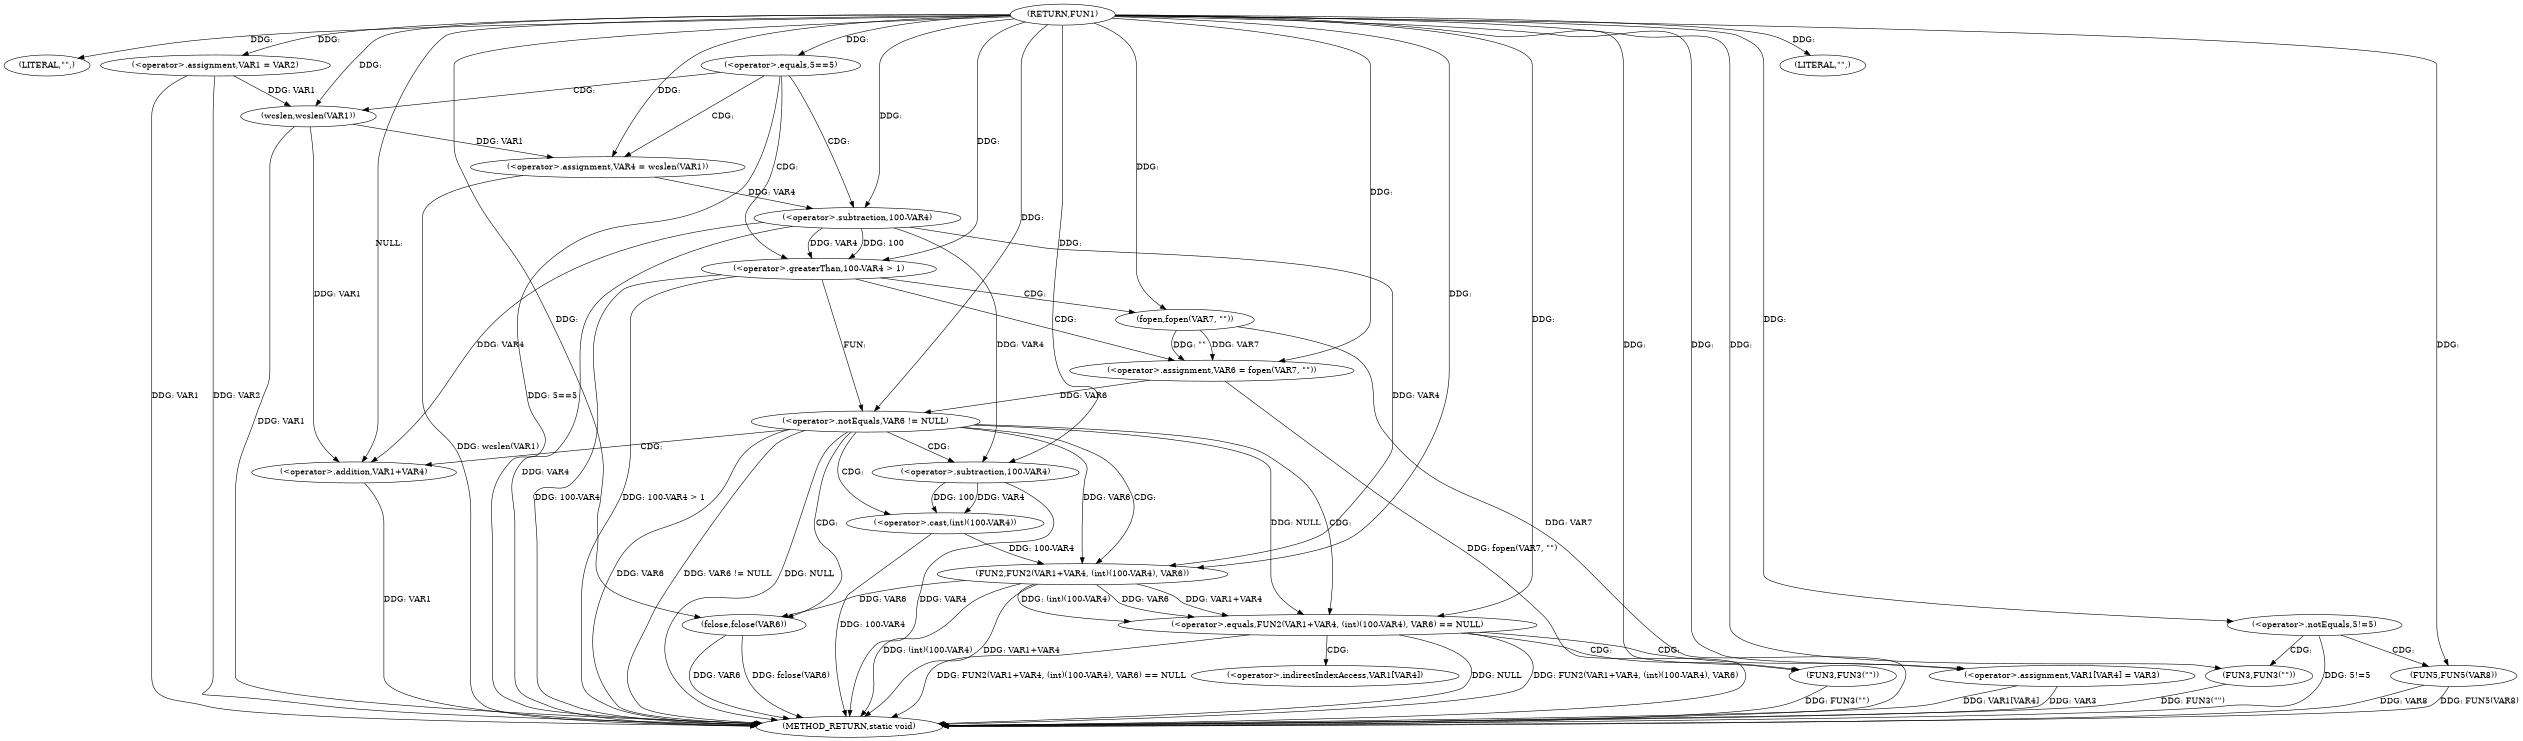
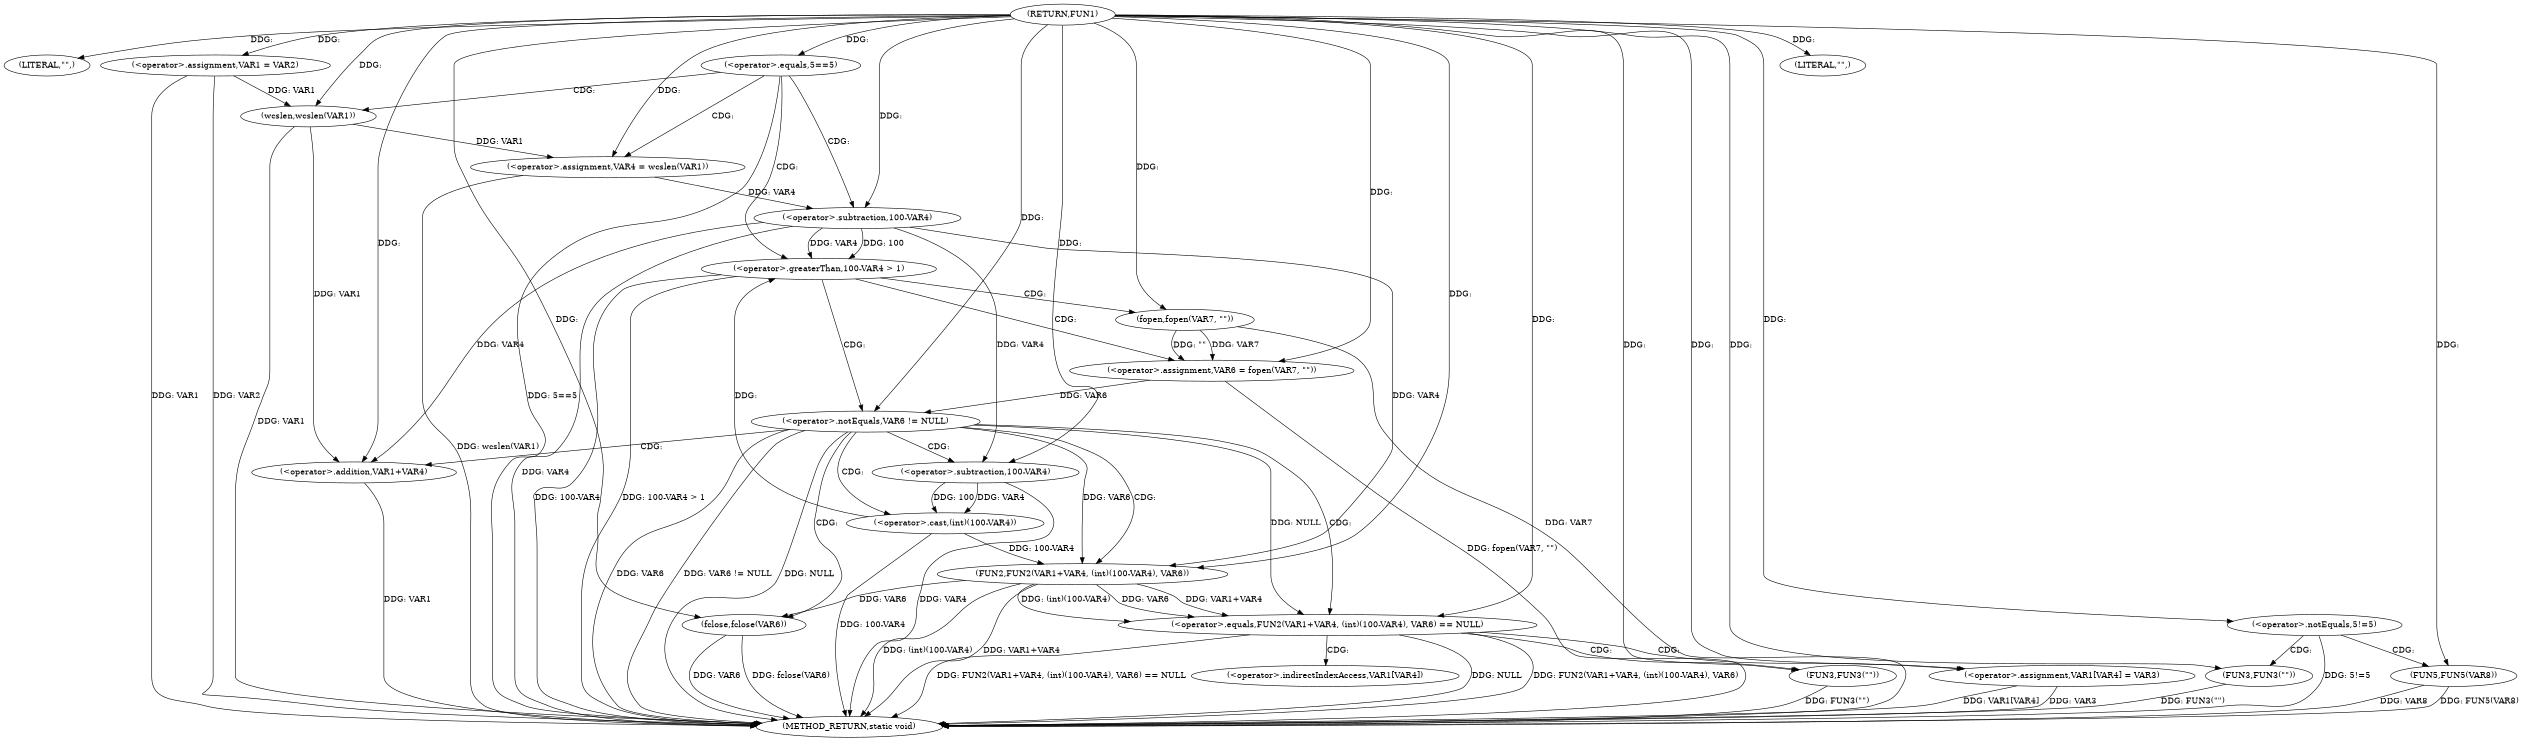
edge "(RETURN,FUN1)" -> "(<operator>.greaterThan,100-VAR4 > 1)": now "(<operator>.cast,(int)(100-VAR4))" -> "(<operator>.greaterThan,100-VAR4 > 1)"
edge "(RETURN,FUN1)" -> "(<operator>.addition,VAR1+VAR4)": label "NULL: " -> "DDG: "
edge "(<operator>.greaterThan,100-VAR4 > 1)" -> "(<operator>.notEquals,VAR6 != NULL)": label "FUN: " -> "CDG: "
